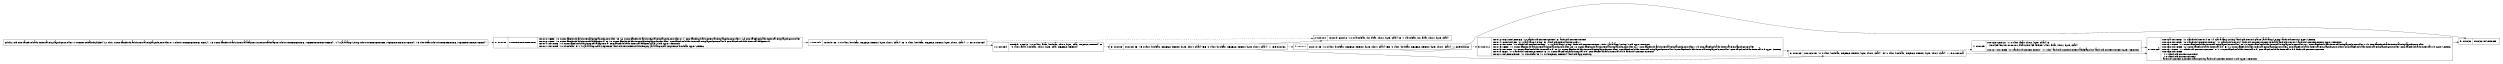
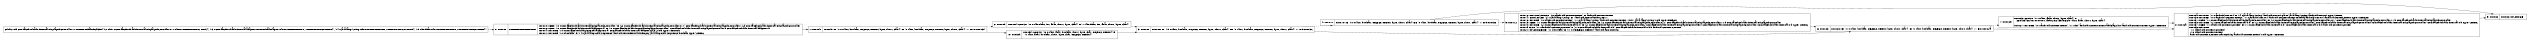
edge "3: 0x000e" -> "2: 0x000d": reversed
edge "10: 0x003d" -> "3: 0x000e": style dashed -> solid
